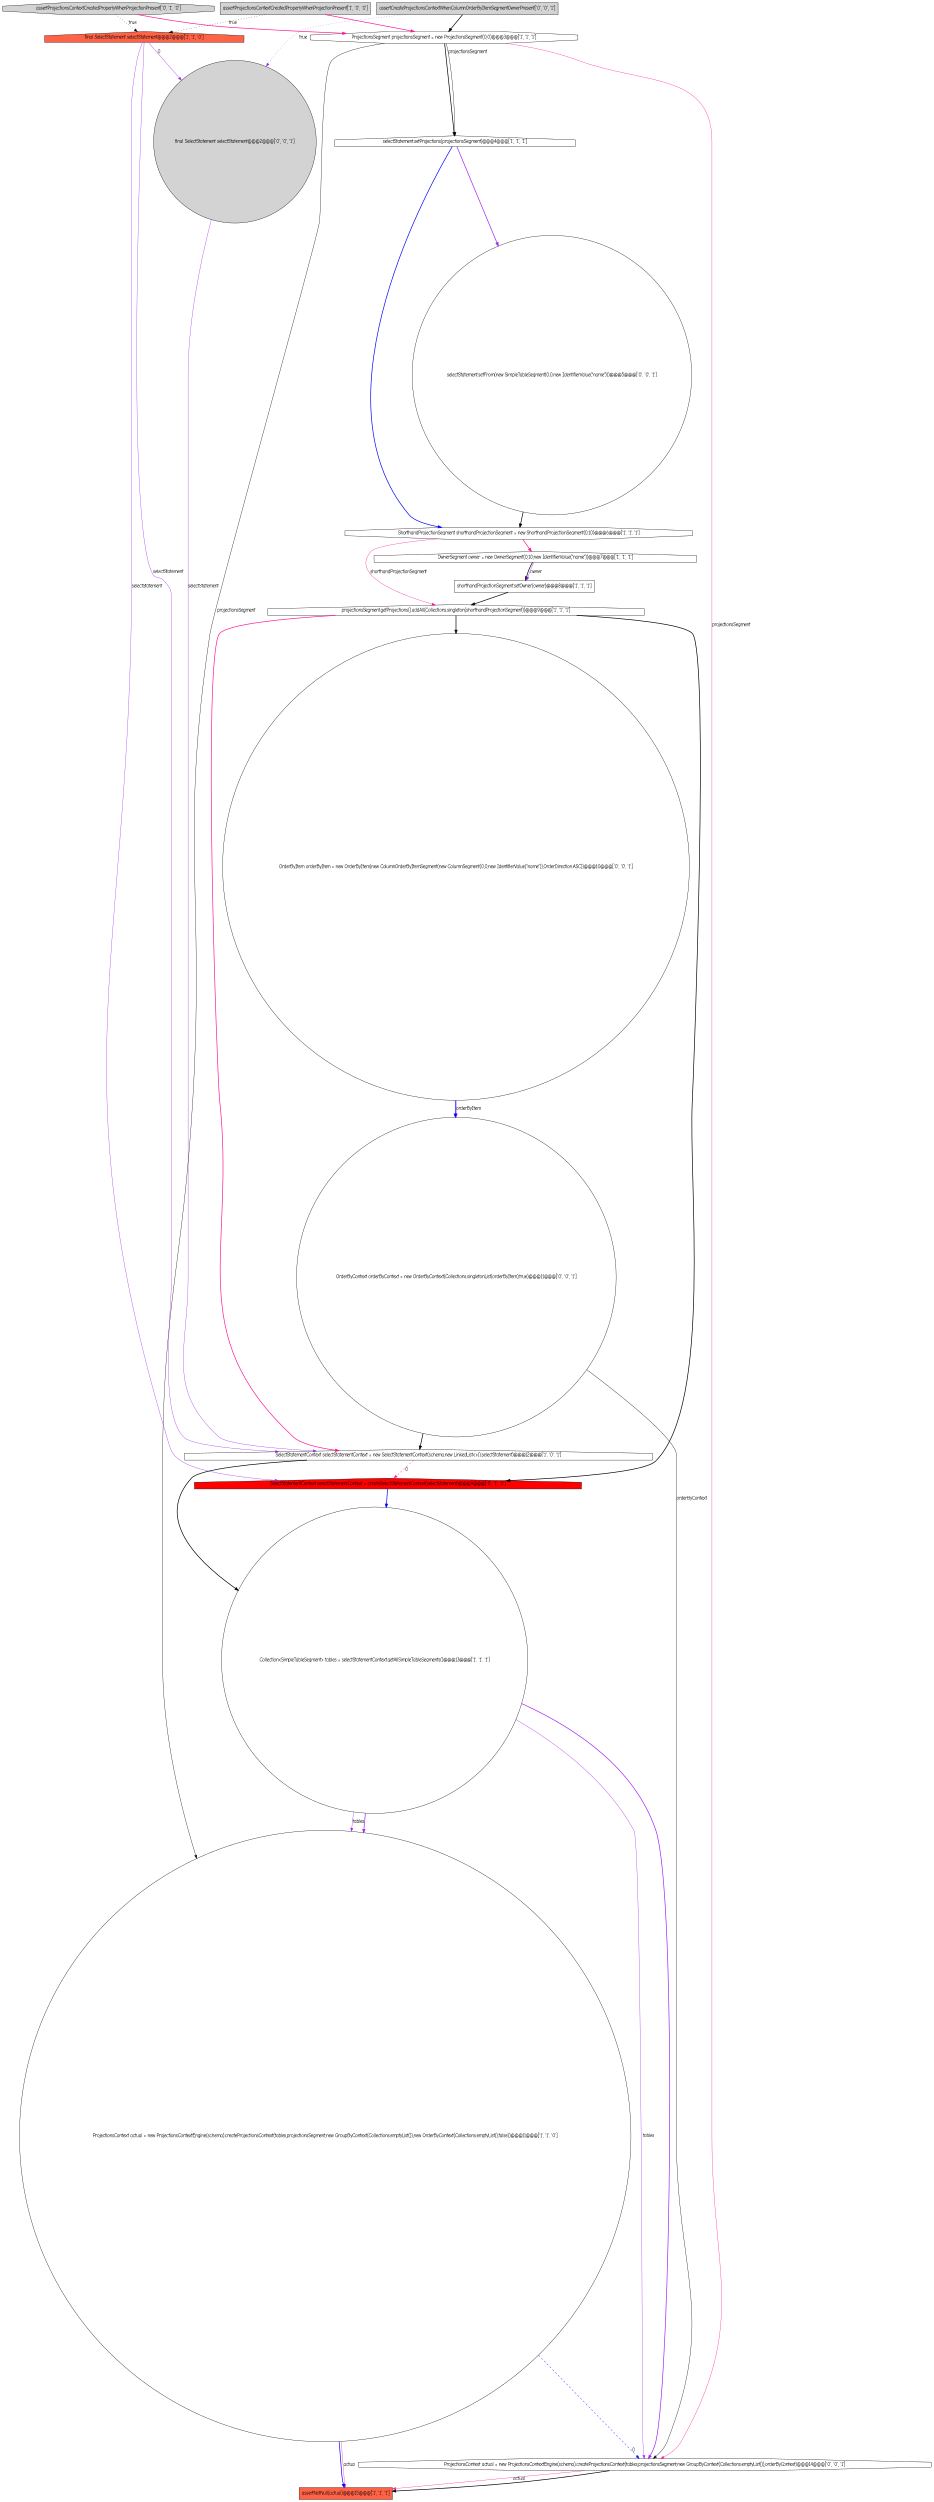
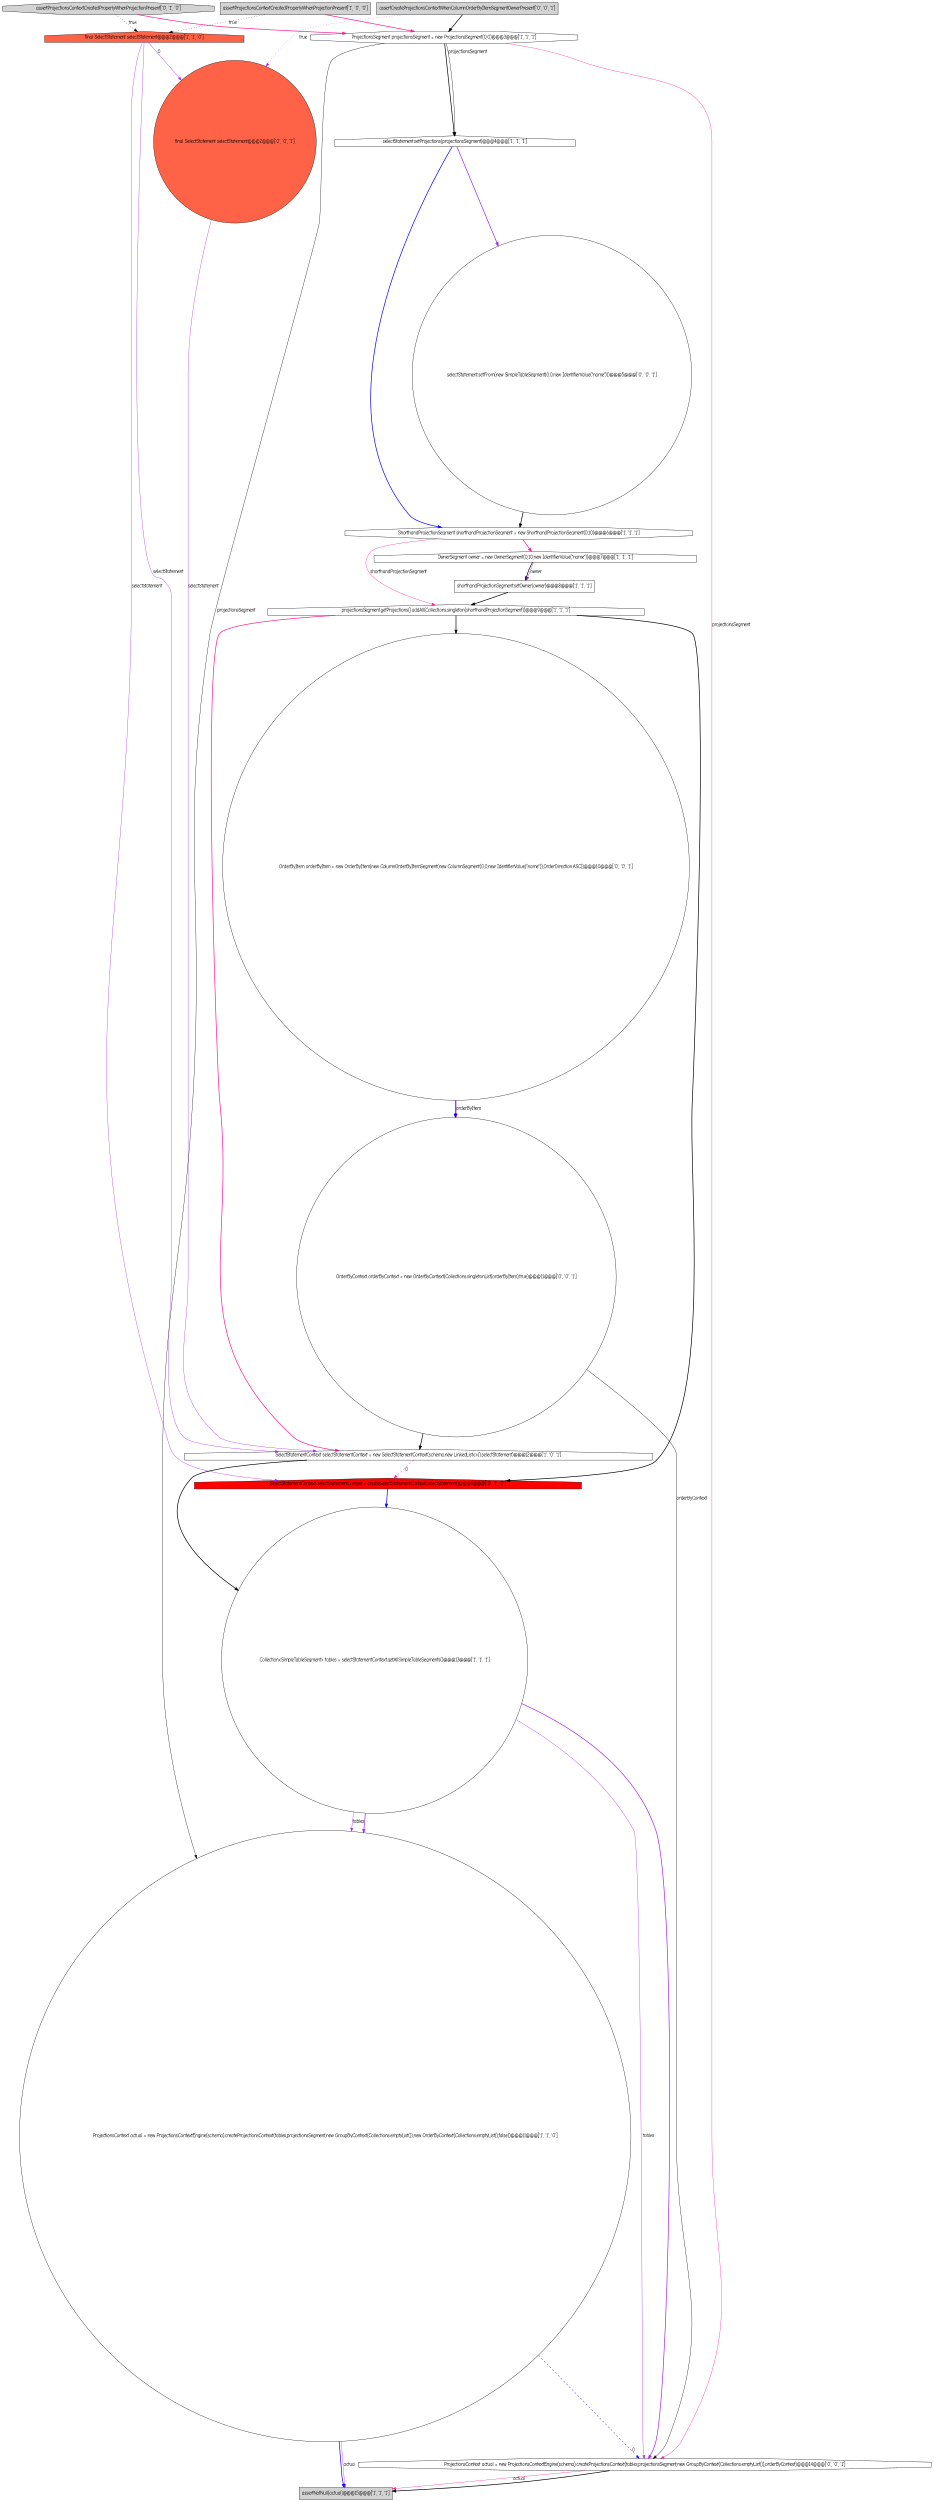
node "final SelectStatement selectStatement@@@2@@@['0', '0', '1']": fillcolor lightgray -> tomato
node "assertNotNull(actual)@@@15@@@['1', '1', '1']": fillcolor tomato -> lightgray
